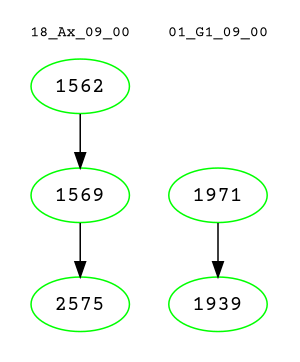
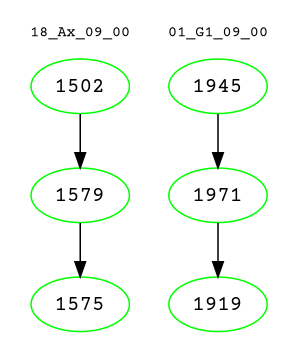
node "1562": label "1562" -> "1502"
node "1945": added
node "1569": label "1569" -> "1579"
node "2575": label "2575" -> "1575"
node "1939": label "1939" -> "1919"
